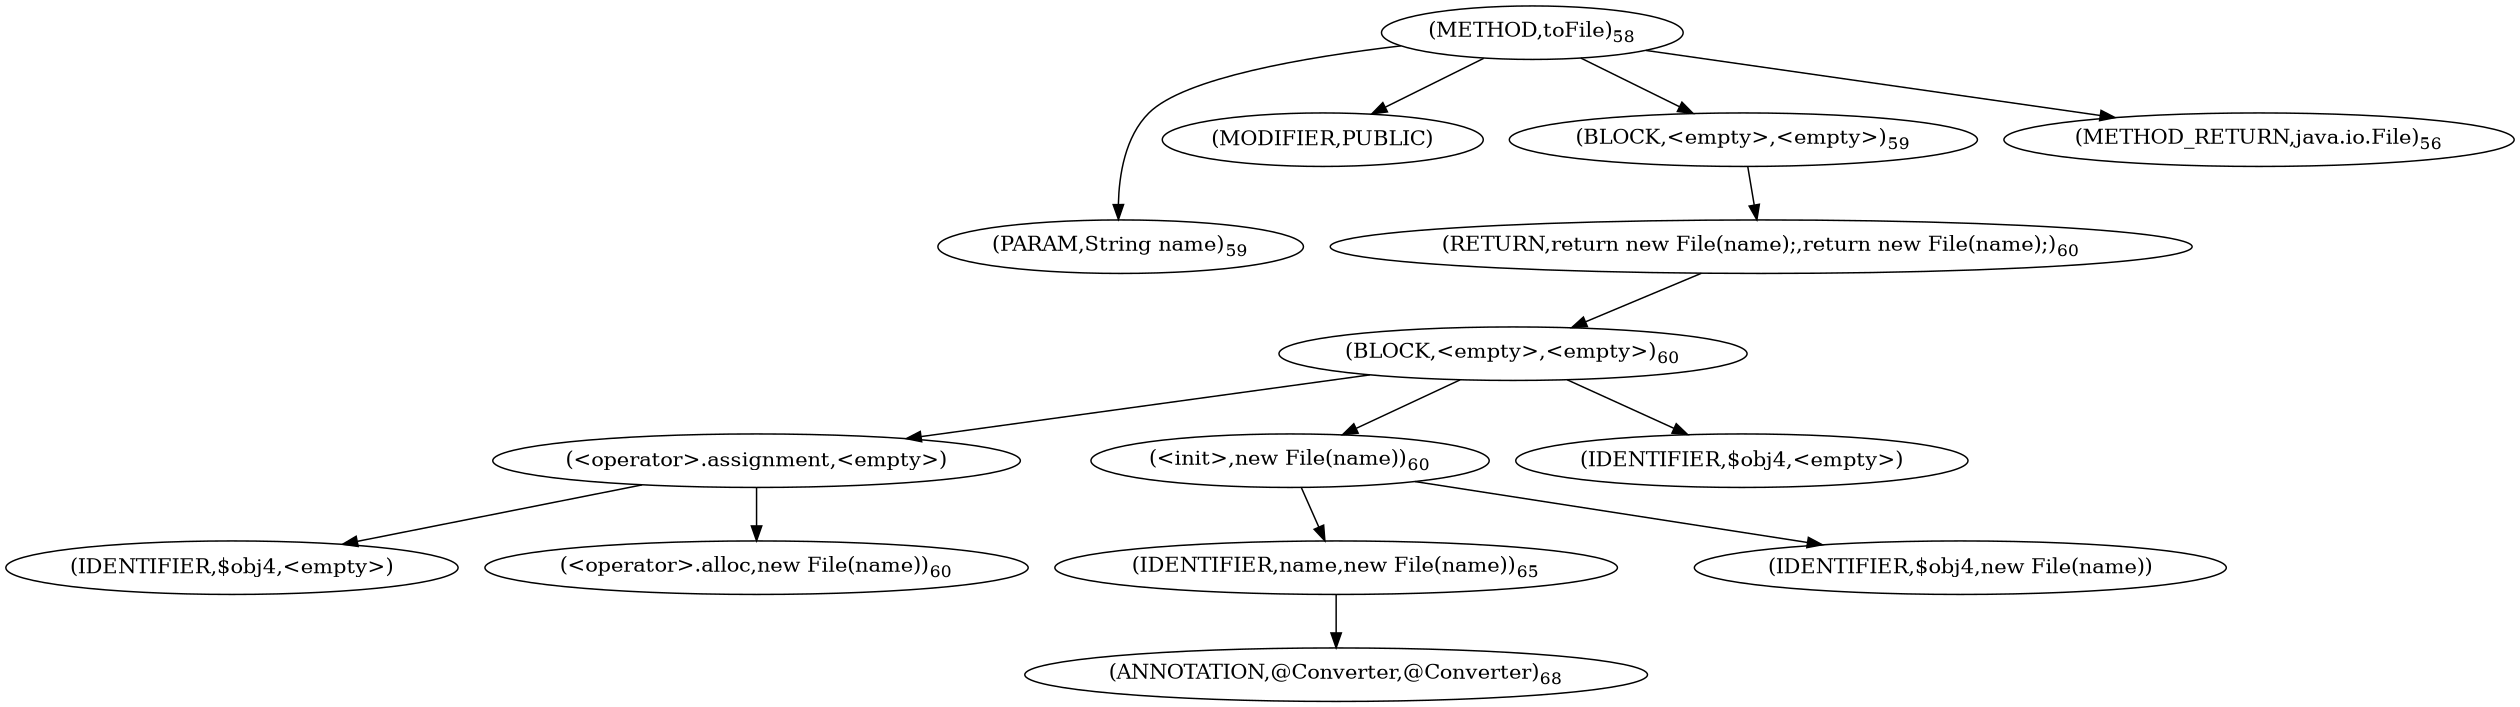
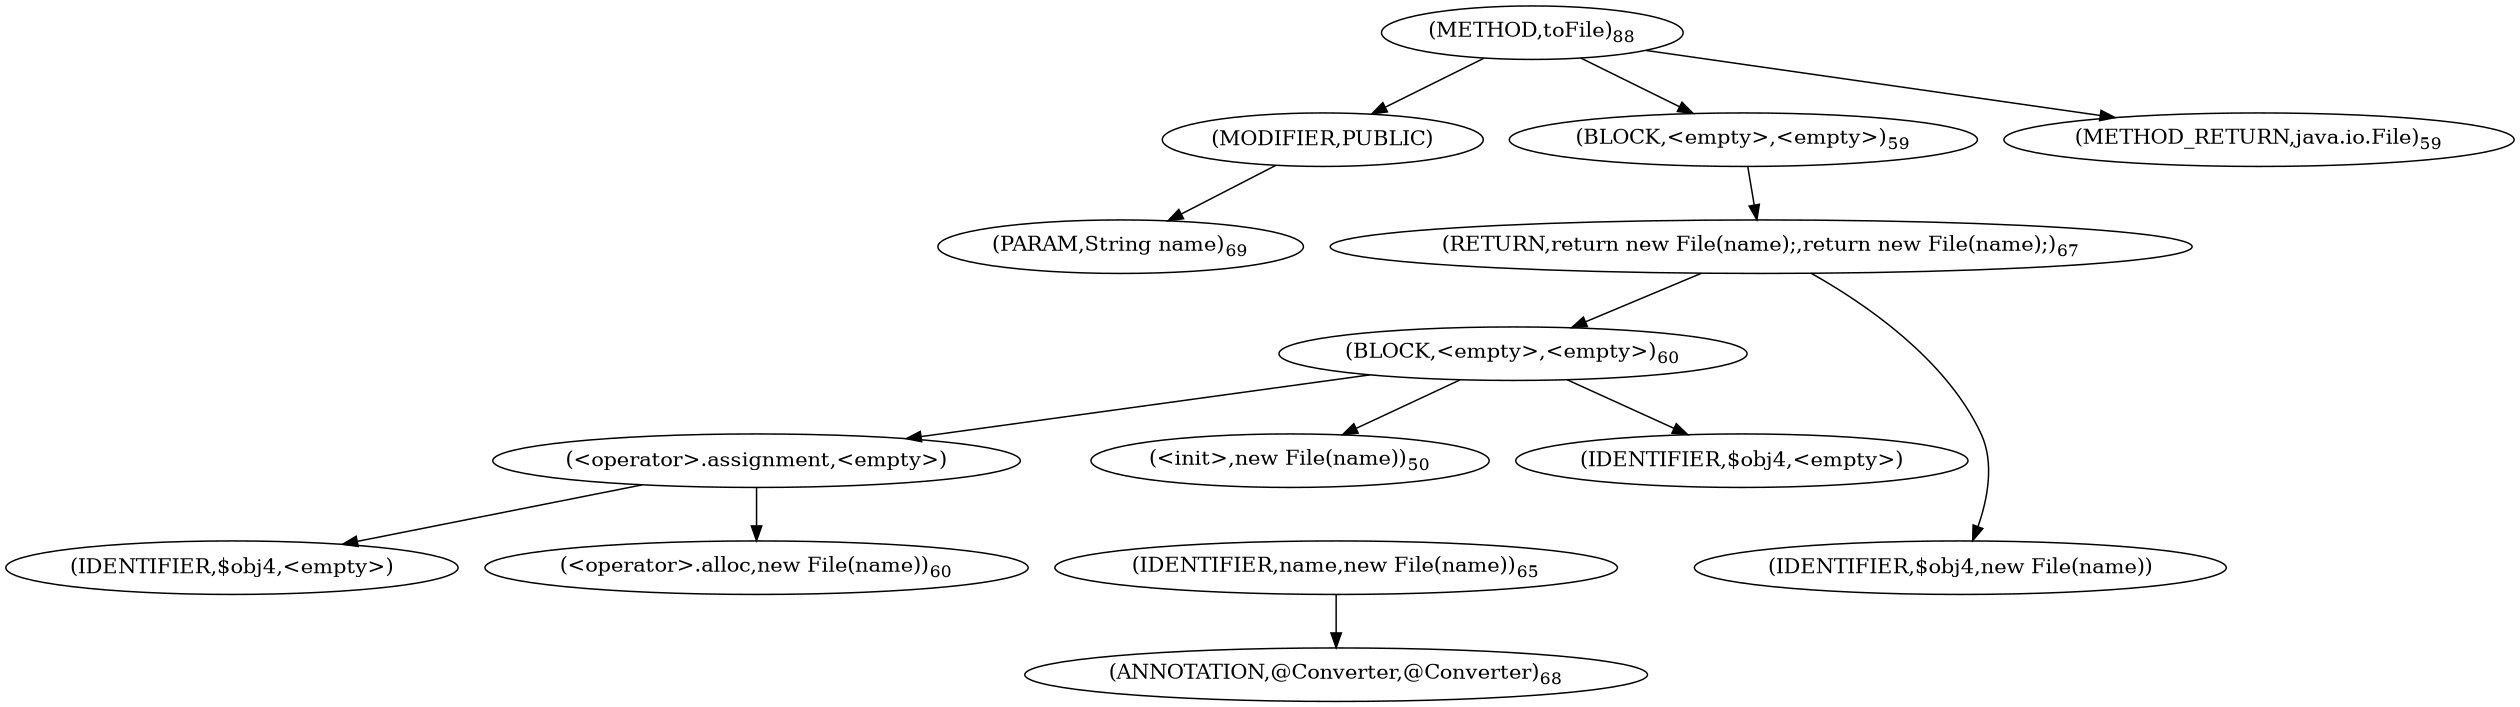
node "(METHOD,toFile)": text "58" -> "88"
edge "(METHOD,toFile)" -> "(PARAM,String name)": now "(MODIFIER,PUBLIC)" -> "(PARAM,String name)"
node "(METHOD_RETURN,java.io.File)": text "56" -> "59"
node "(PARAM,String name)": text "59" -> "69"
node "(RETURN,return new File(name);,return new File(name);)": text "60" -> "67"
node "(<init>,new File(name))": text "60" -> "50"
edge "(<init>,new File(name))" -> "(IDENTIFIER,name,new File(name))": removed
edge "(<init>,new File(name))" -> "(IDENTIFIER,$obj4,new File(name))": now "(RETURN,return new File(name);,return new File(name);)" -> "(IDENTIFIER,$obj4,new File(name))"
